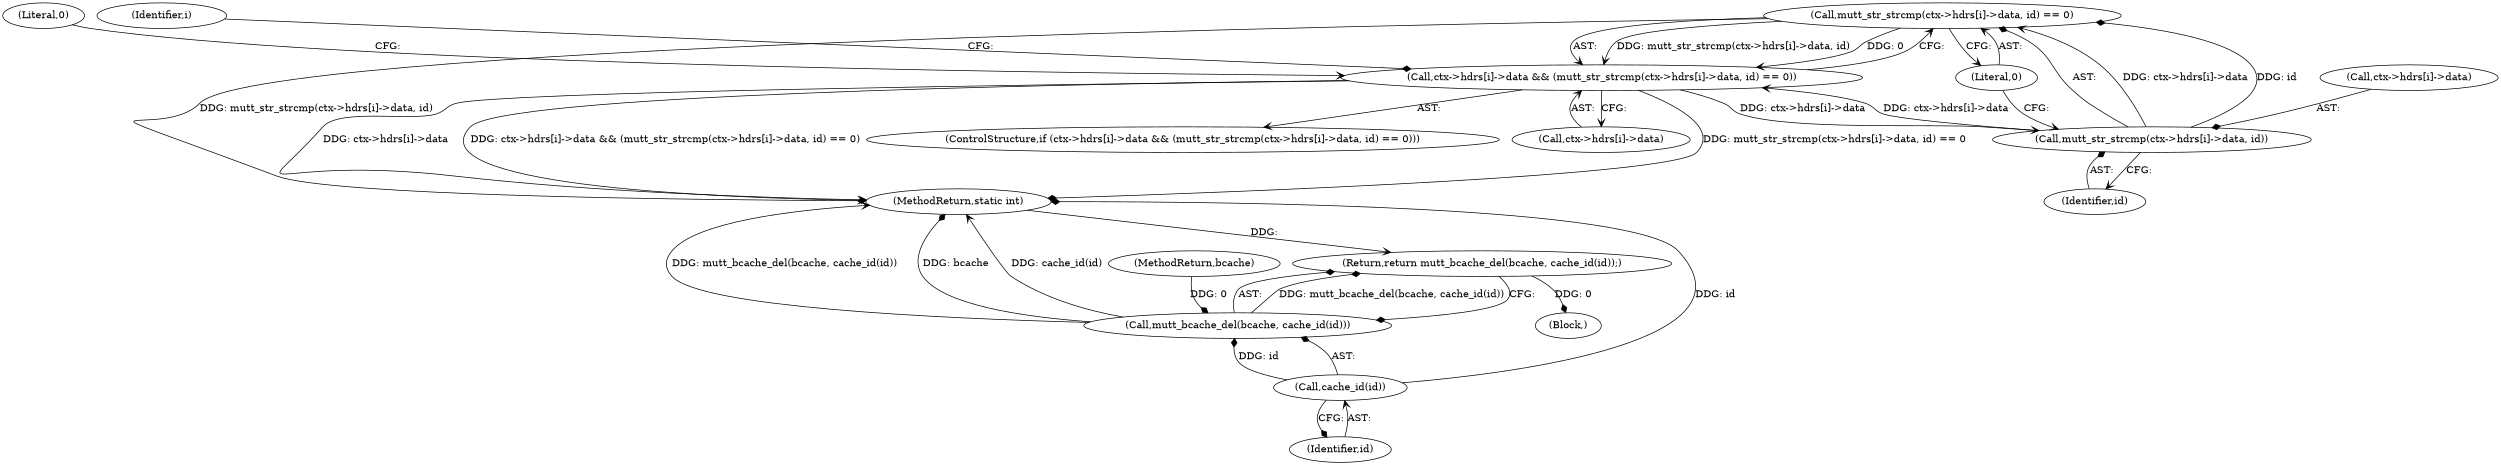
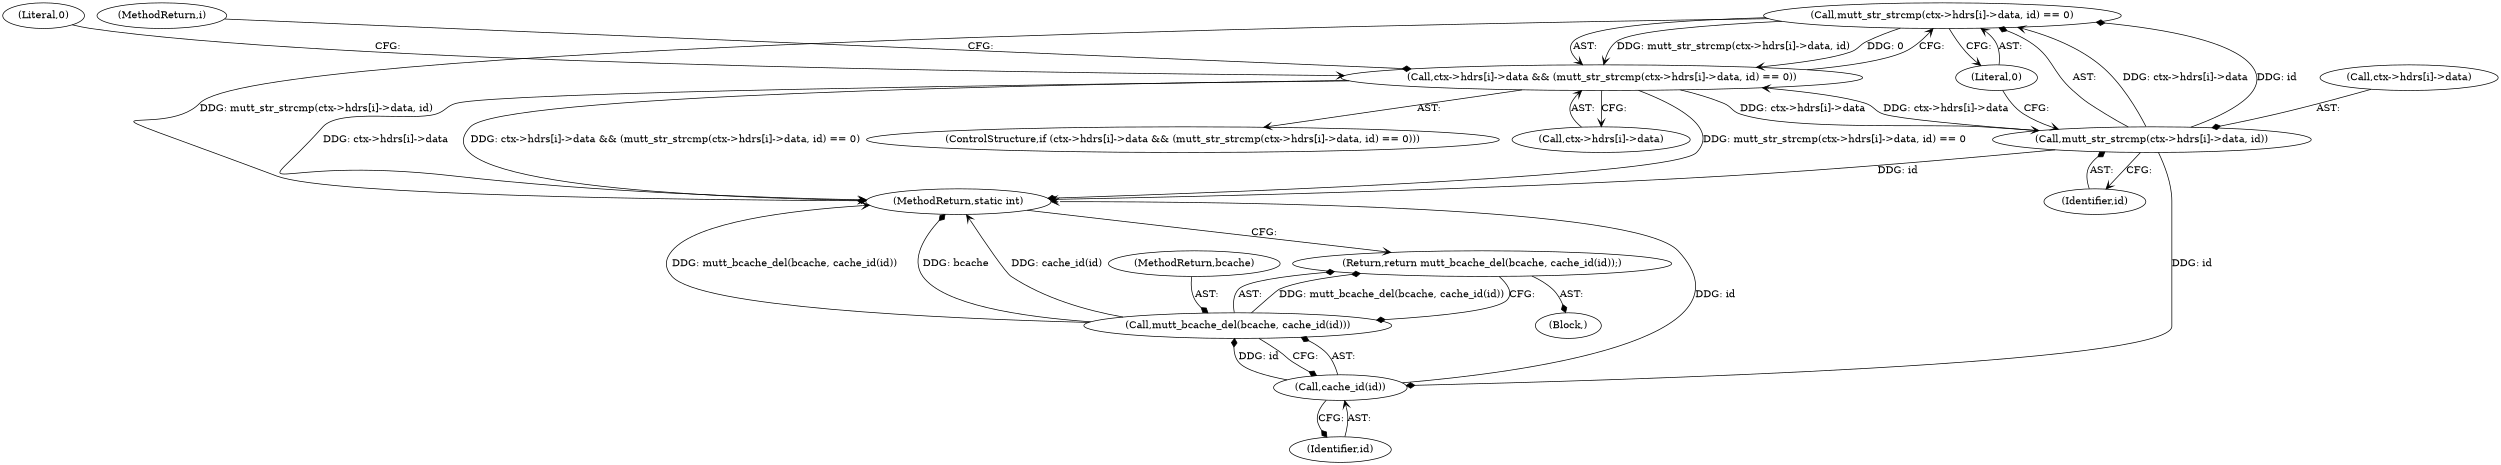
node "(Identifier,i)": label "(Identifier,i)" -> "(MethodReturn,i)"
edge "(Call,mutt_str_strcmp(ctx->hdrs[i]->data, id))" -> "(MethodReturn,static int)": added, label "DDG: id"
edge "(Call,cache_id(id))" -> "(MethodReturn,static int)": arrowhead diamond -> vee
edge "(MethodReturn,static int)" -> "(Return,return mutt_bcache_del(bcache, cache_id(id));)": label "DDG: " -> "CFG: "
edge "(MethodReturn,bcache)" -> "(Call,mutt_bcache_del(bcache, cache_id(id)))": label "DDG: 0" -> "AST: "
edge "(Return,return mutt_bcache_del(bcache, cache_id(id));)" -> "(Block,)": label "DDG: 0" -> "AST: "
edge "(Call,mutt_bcache_del(bcache, cache_id(id)))" -> "(Call,cache_id(id))": added, label "CFG:"
edge "(Call,mutt_str_strcmp(ctx->hdrs[i]->data, id))" -> "(Call,cache_id(id))": added, label "DDG: id"
